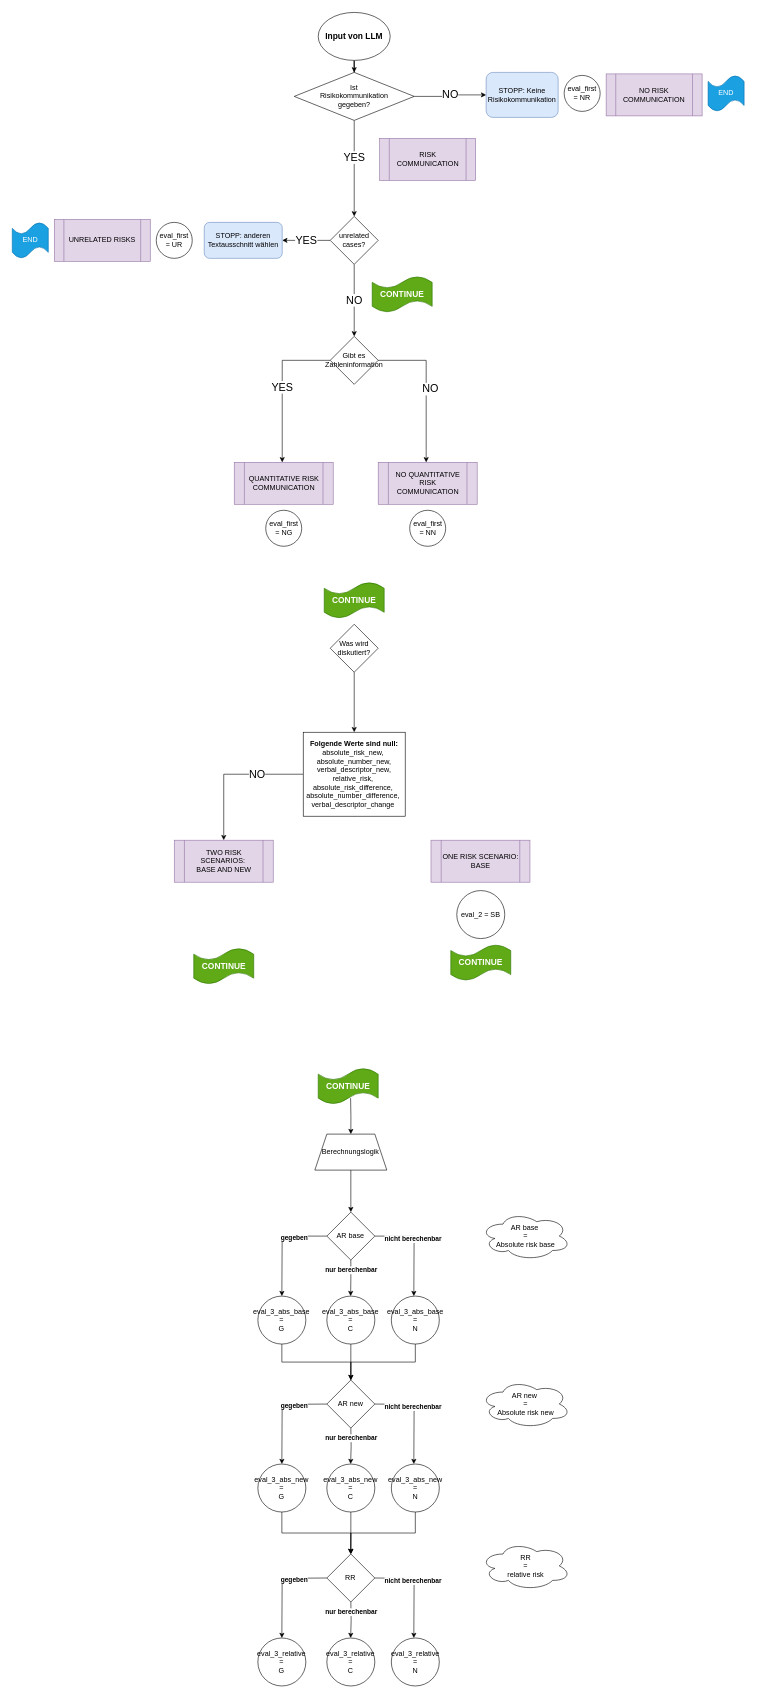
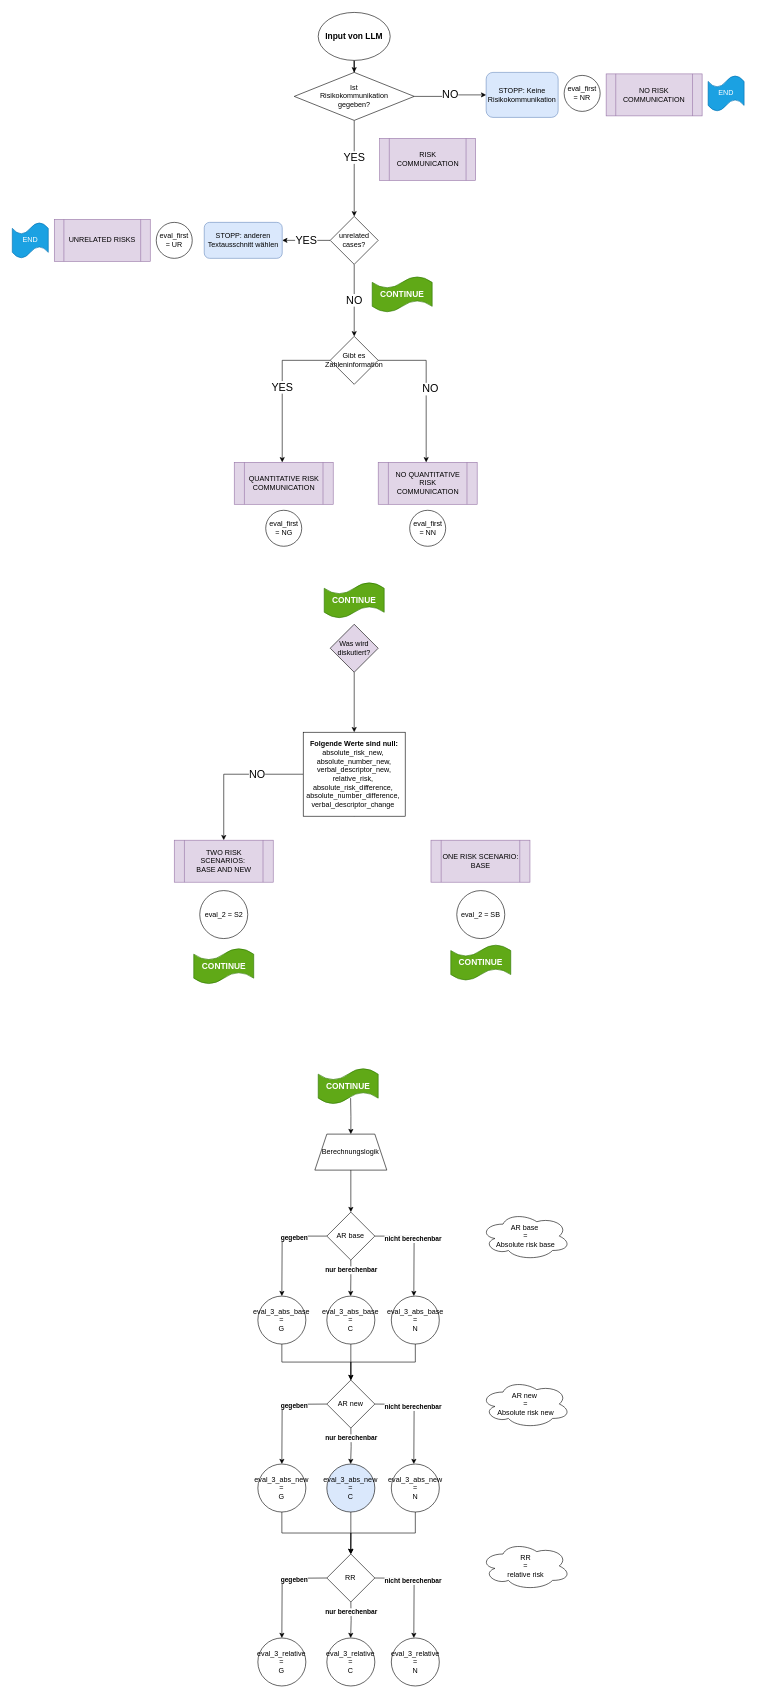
node "Was wird diskutiert?": fillcolor #ffffff -> #e1d5e7
node "eval_2 = S2": added
node "eval_3_abs_new = C": fillcolor #ffffff -> #dae8fc
